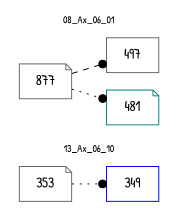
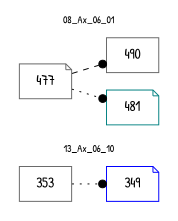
node "497": label "497" -> "490"
node "877": label "877" -> "477"
node "353": shape note -> box
node "349": shape box -> note
